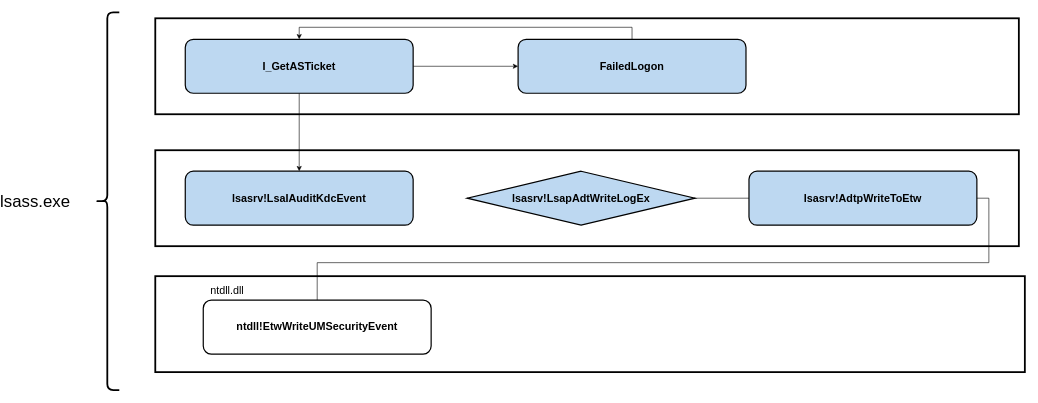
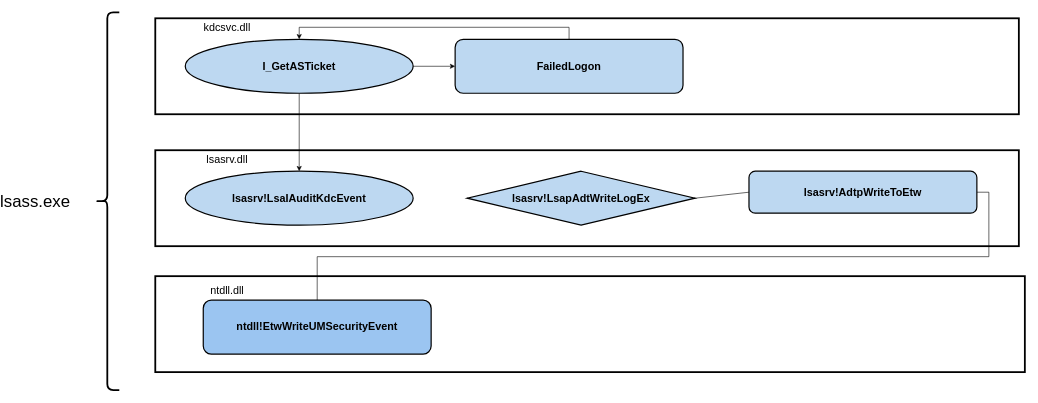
node "kdcsvc.dll": added
node "I_GetASTicket": shape rounded rectangle -> ellipse
node "FailedLogon": moved (632, 66) -> (569, 66)
node "lsasrv.dll": added
node "lsasrv!LsaIAuditKdcEvent": shape rounded rectangle -> ellipse
node "lsasrv!AdtpWriteToEtw": size 228x54 -> 228x42
node "ntdll!EtwWriteUMSecurityEvent": fillcolor #ffffff -> #9bc5f1
